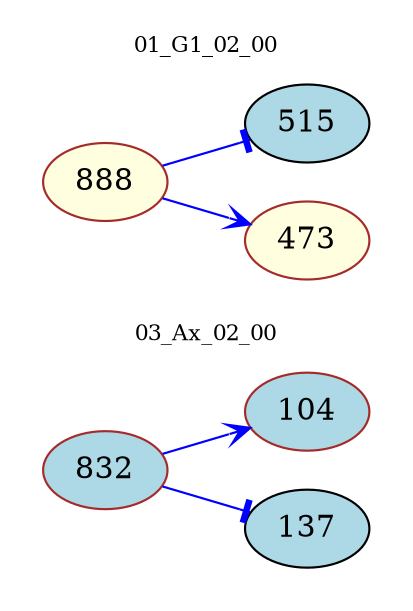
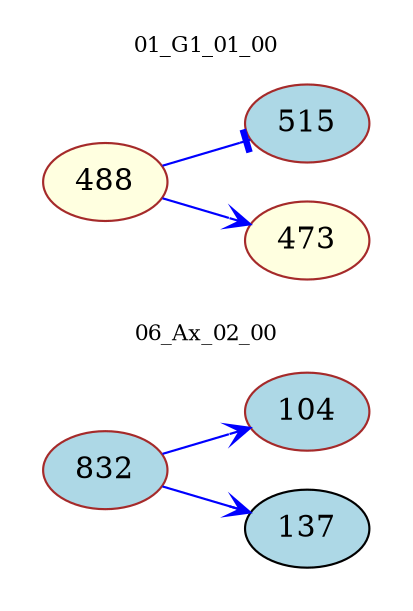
cluster "01_G1_02_00": label "01_G1_02_00" -> "01_G1_01_00"
node "515": color black -> brown
node "888": label "888" -> "488"
cluster "03_Ax_02_00": label "03_Ax_02_00" -> "06_Ax_02_00"
edge "832" -> "137": arrowhead tee -> vee
